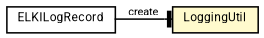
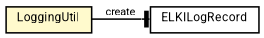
edge "ELKILogRecord" -> "LoggingUtil": reversed
